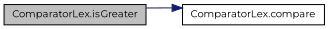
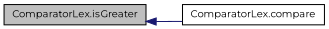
edge "ComparatorLex.isGreater" -> "ComparatorLex.compare": reversed
